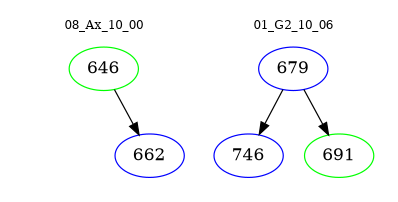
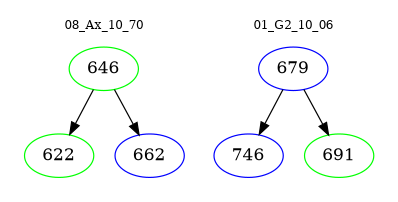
cluster "08_Ax_10_00": label "08_Ax_10_00" -> "08_Ax_10_70"
node "622": added
